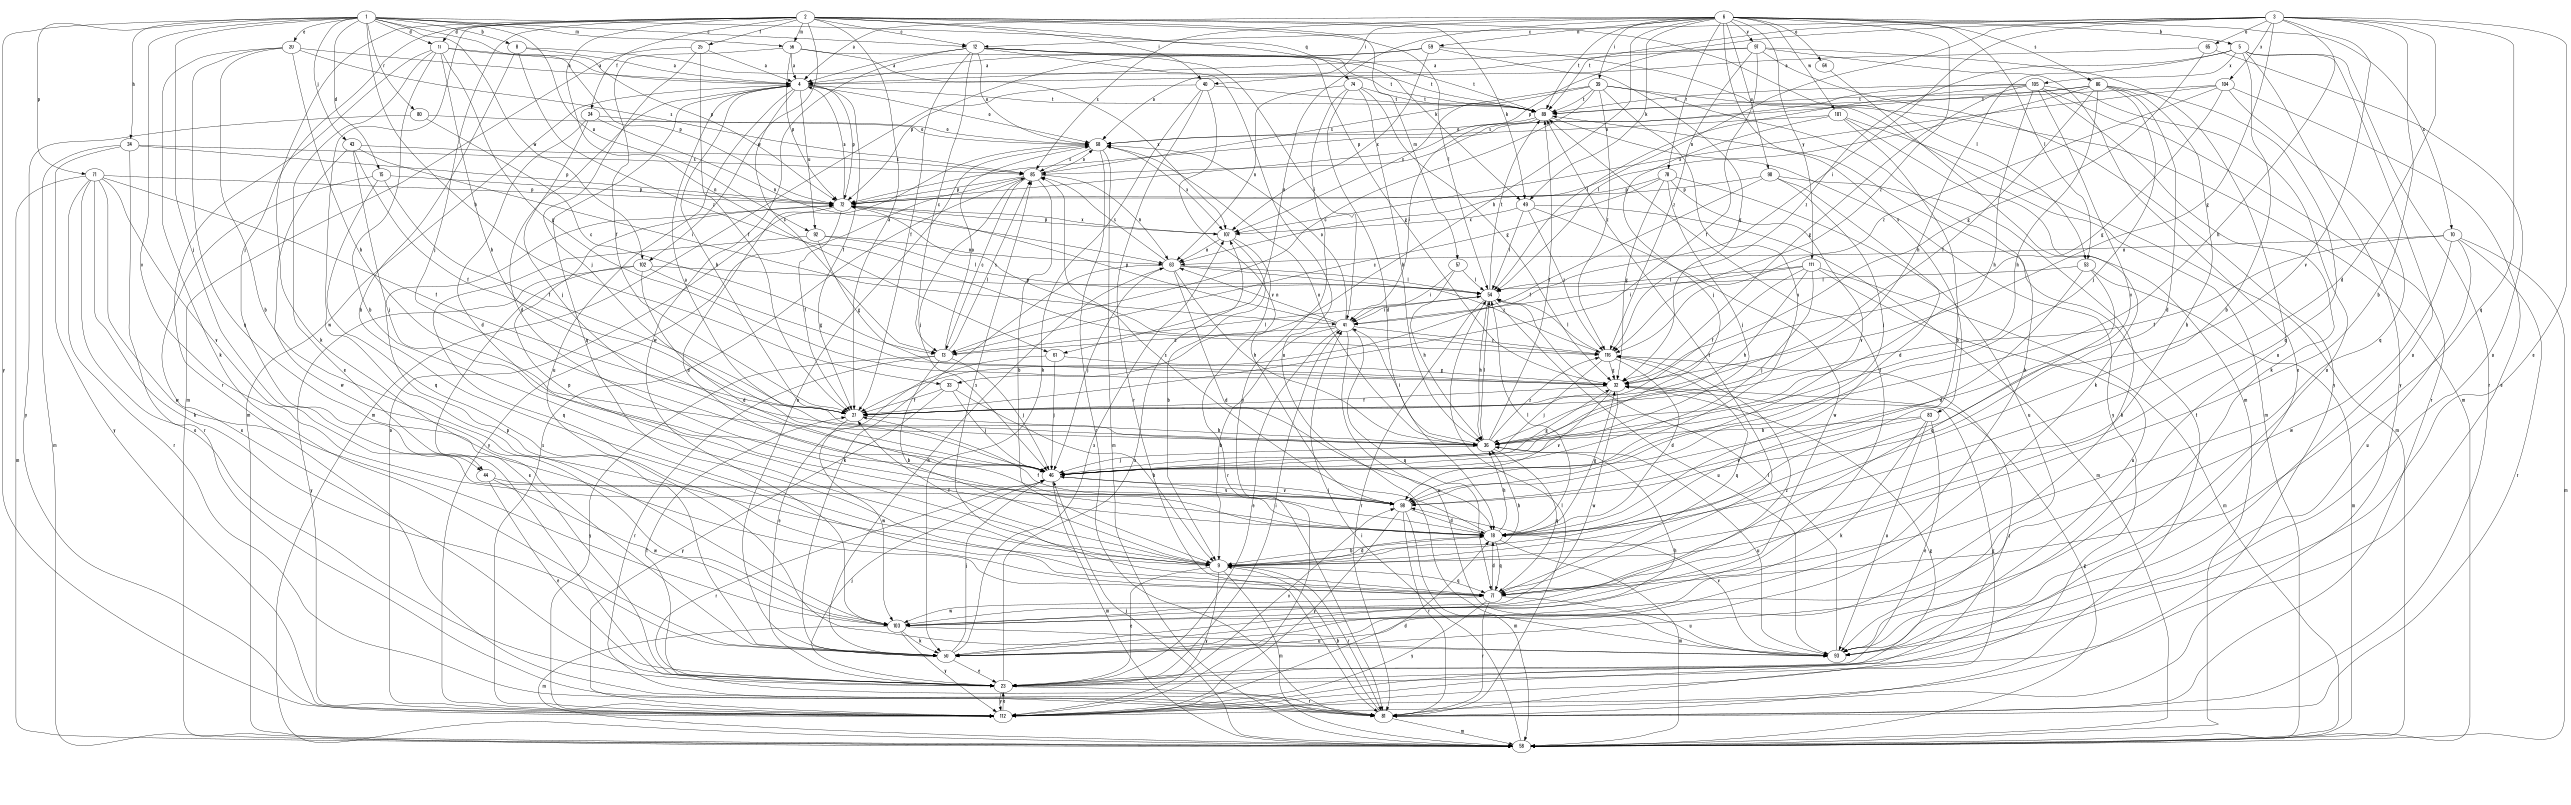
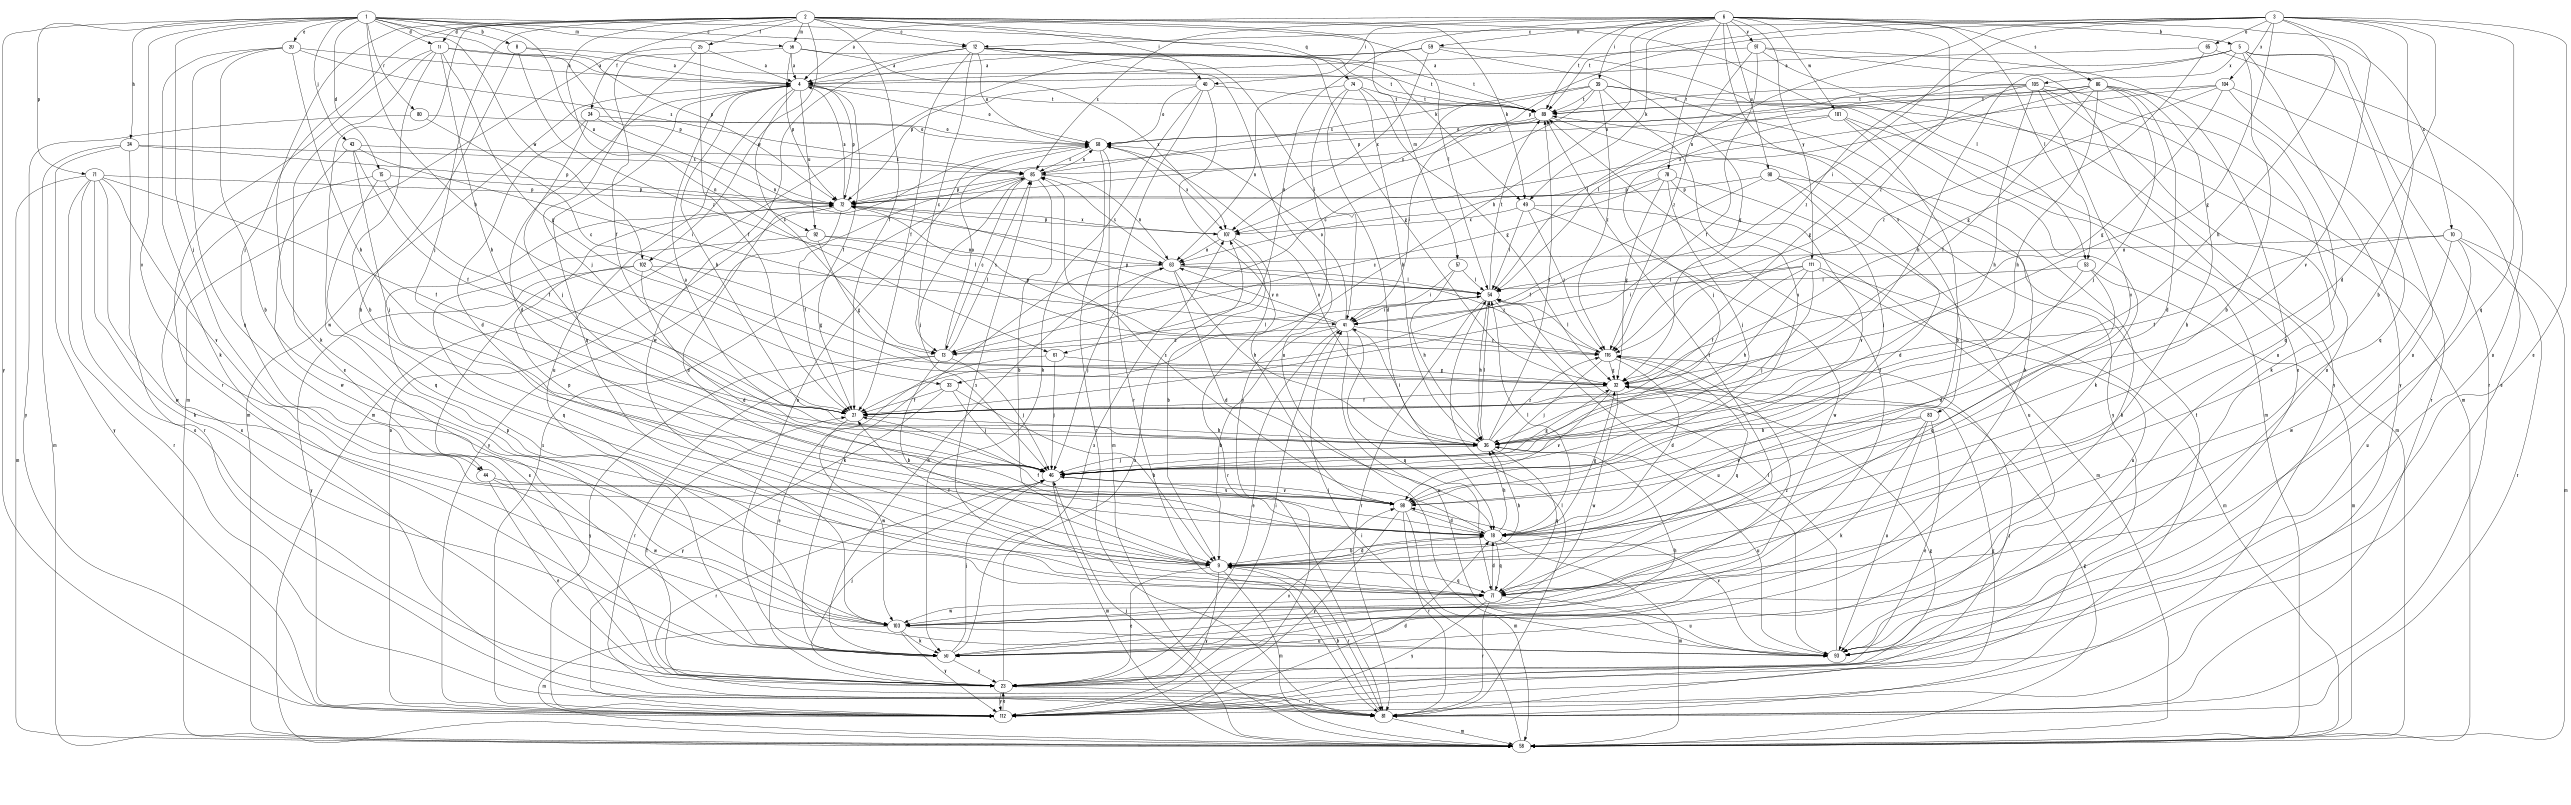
node "64": removed
edge "97" -> "68": now "40" -> "68"
edge "2" -> "27": label "a" -> "f"
